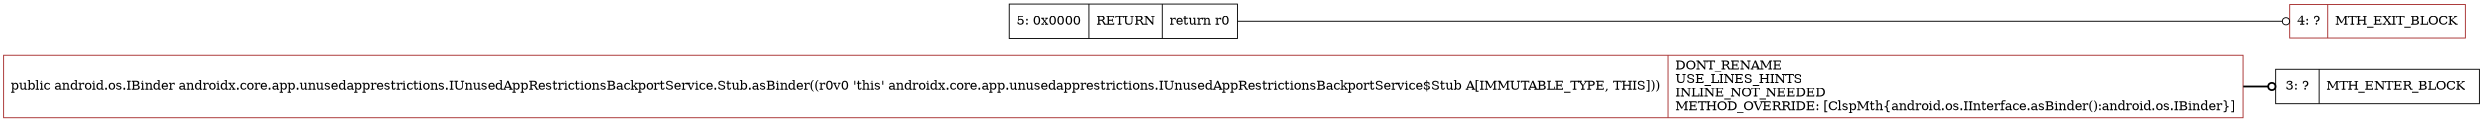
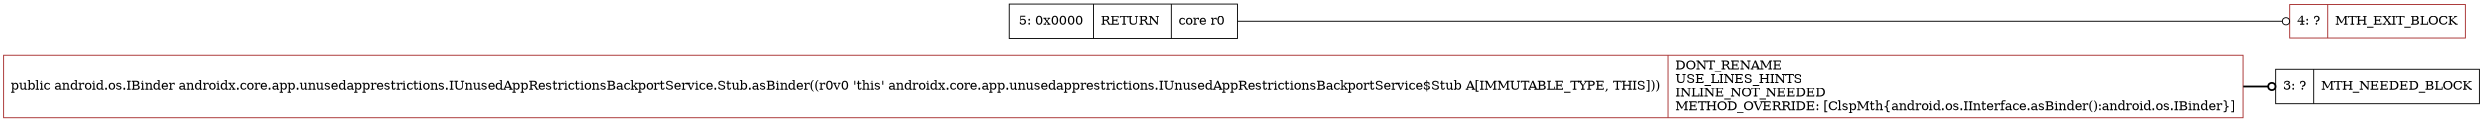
node "5: 0x0000": text "return r0" -> "core r0"
node "3: ?": text "MTH_ENTER_BLOCK" -> "MTH_NEEDED_BLOCK"
